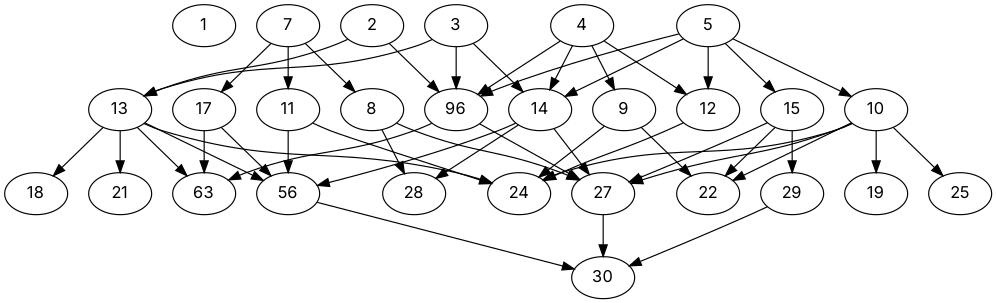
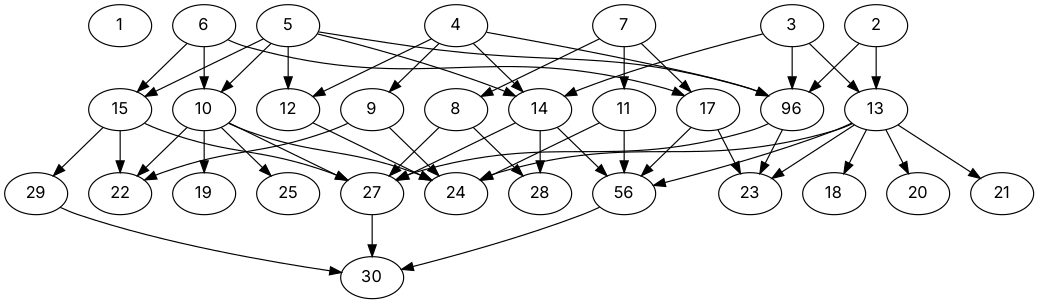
node "6": added
node "63": label "63" -> "23"
node "20": added
